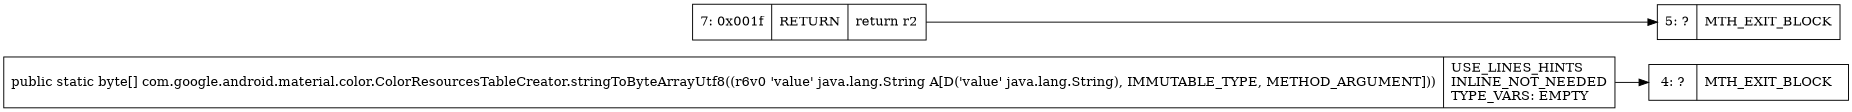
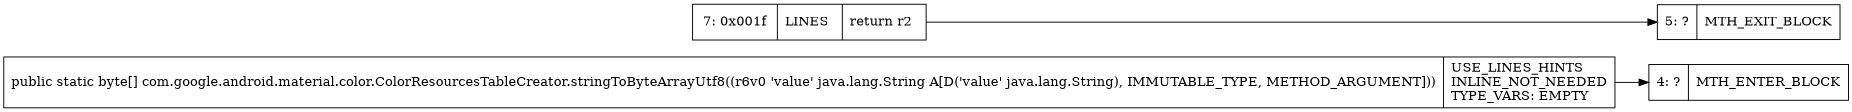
node "7: 0x001f": text "RETURN" -> "LINES"
node "4: ?": text "MTH_EXIT_BLOCK" -> "MTH_ENTER_BLOCK"
